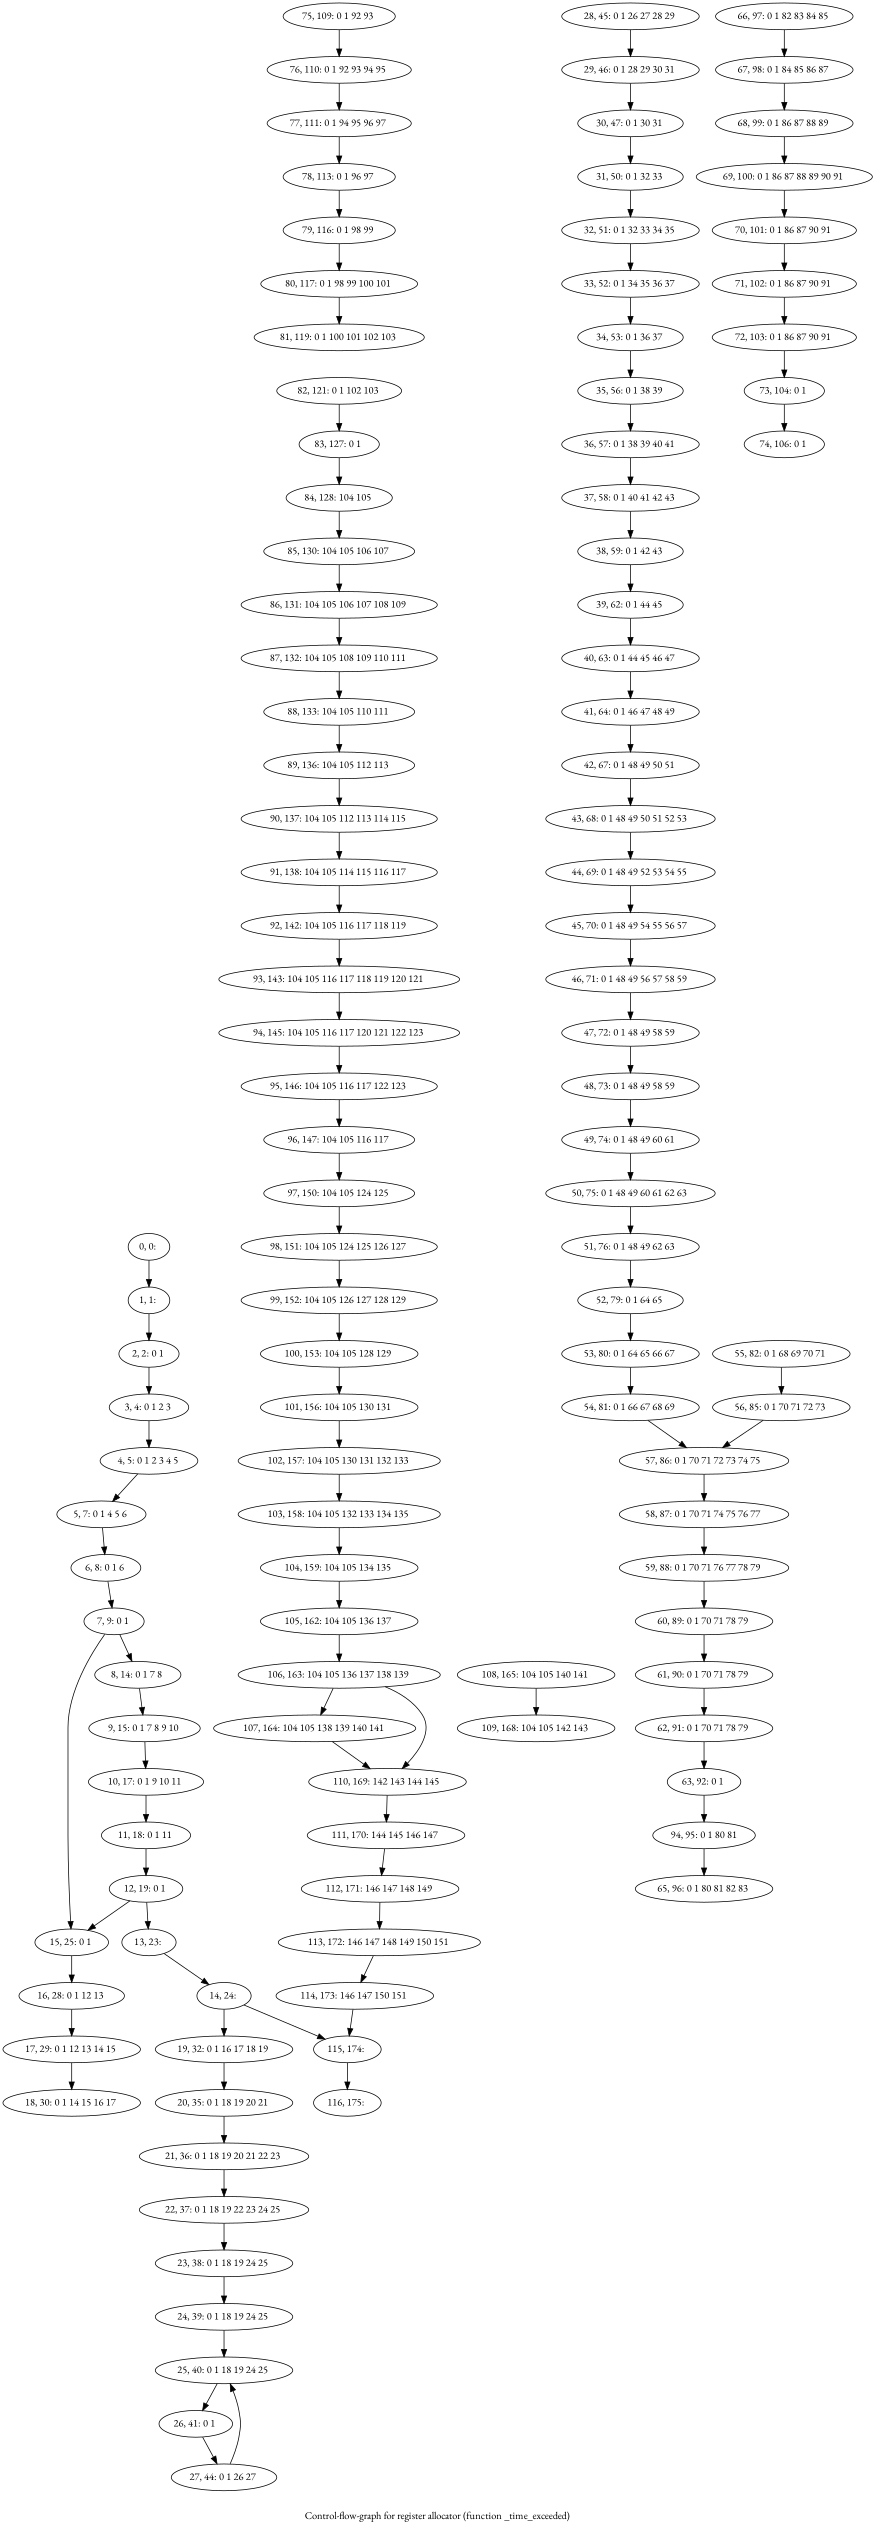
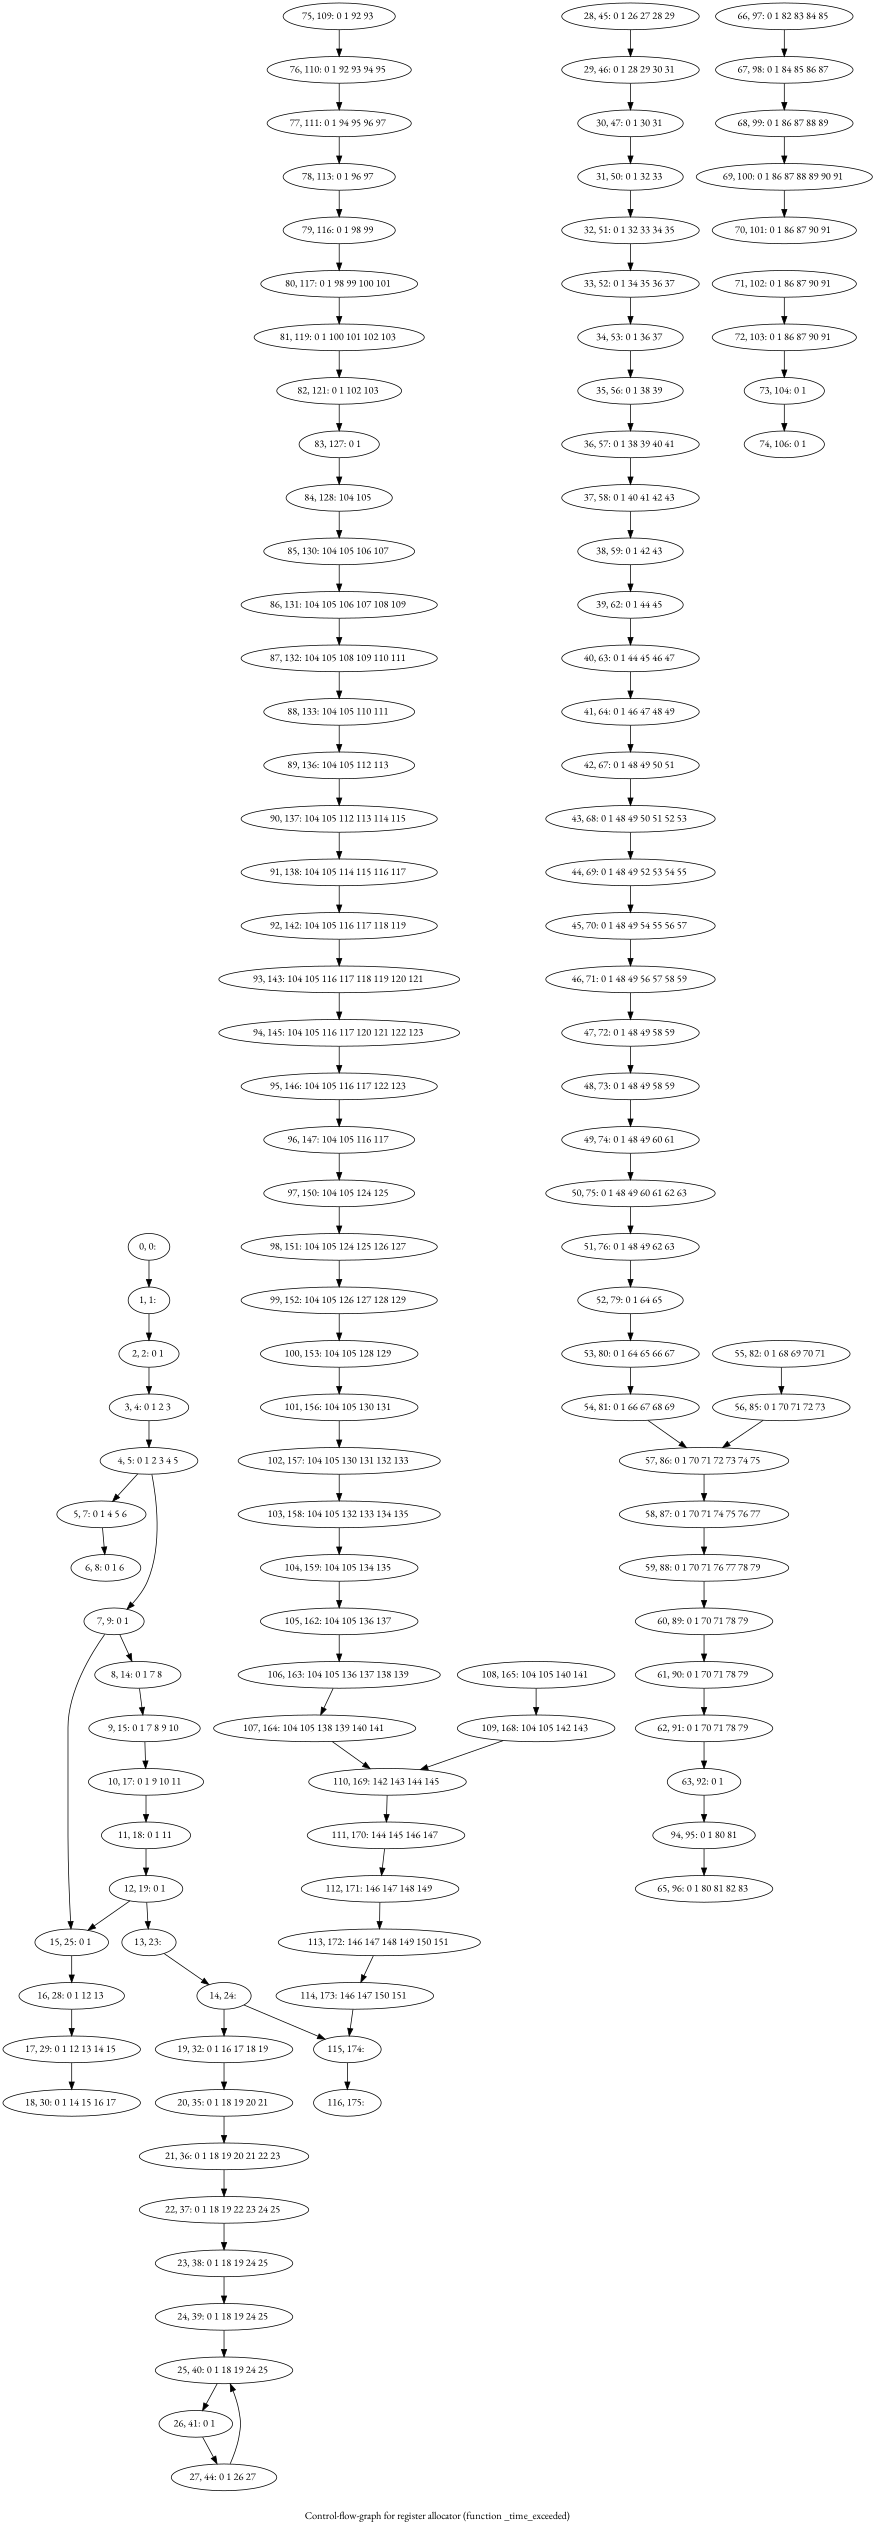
edge "70, 101: 0 1 86 87 90 91" -> "71, 102: 0 1 86 87 90 91": removed
edge "81, 119: 0 1 100 101 102 103" -> "82, 121: 0 1 102 103": added
edge "6, 8: 0 1 6" -> "7, 9: 0 1": now "4, 5: 0 1 2 3 4 5" -> "7, 9: 0 1"
edge "106, 163: 104 105 136 137 138 139" -> "110, 169: 142 143 144 145": now "109, 168: 104 105 142 143" -> "110, 169: 142 143 144 145"
